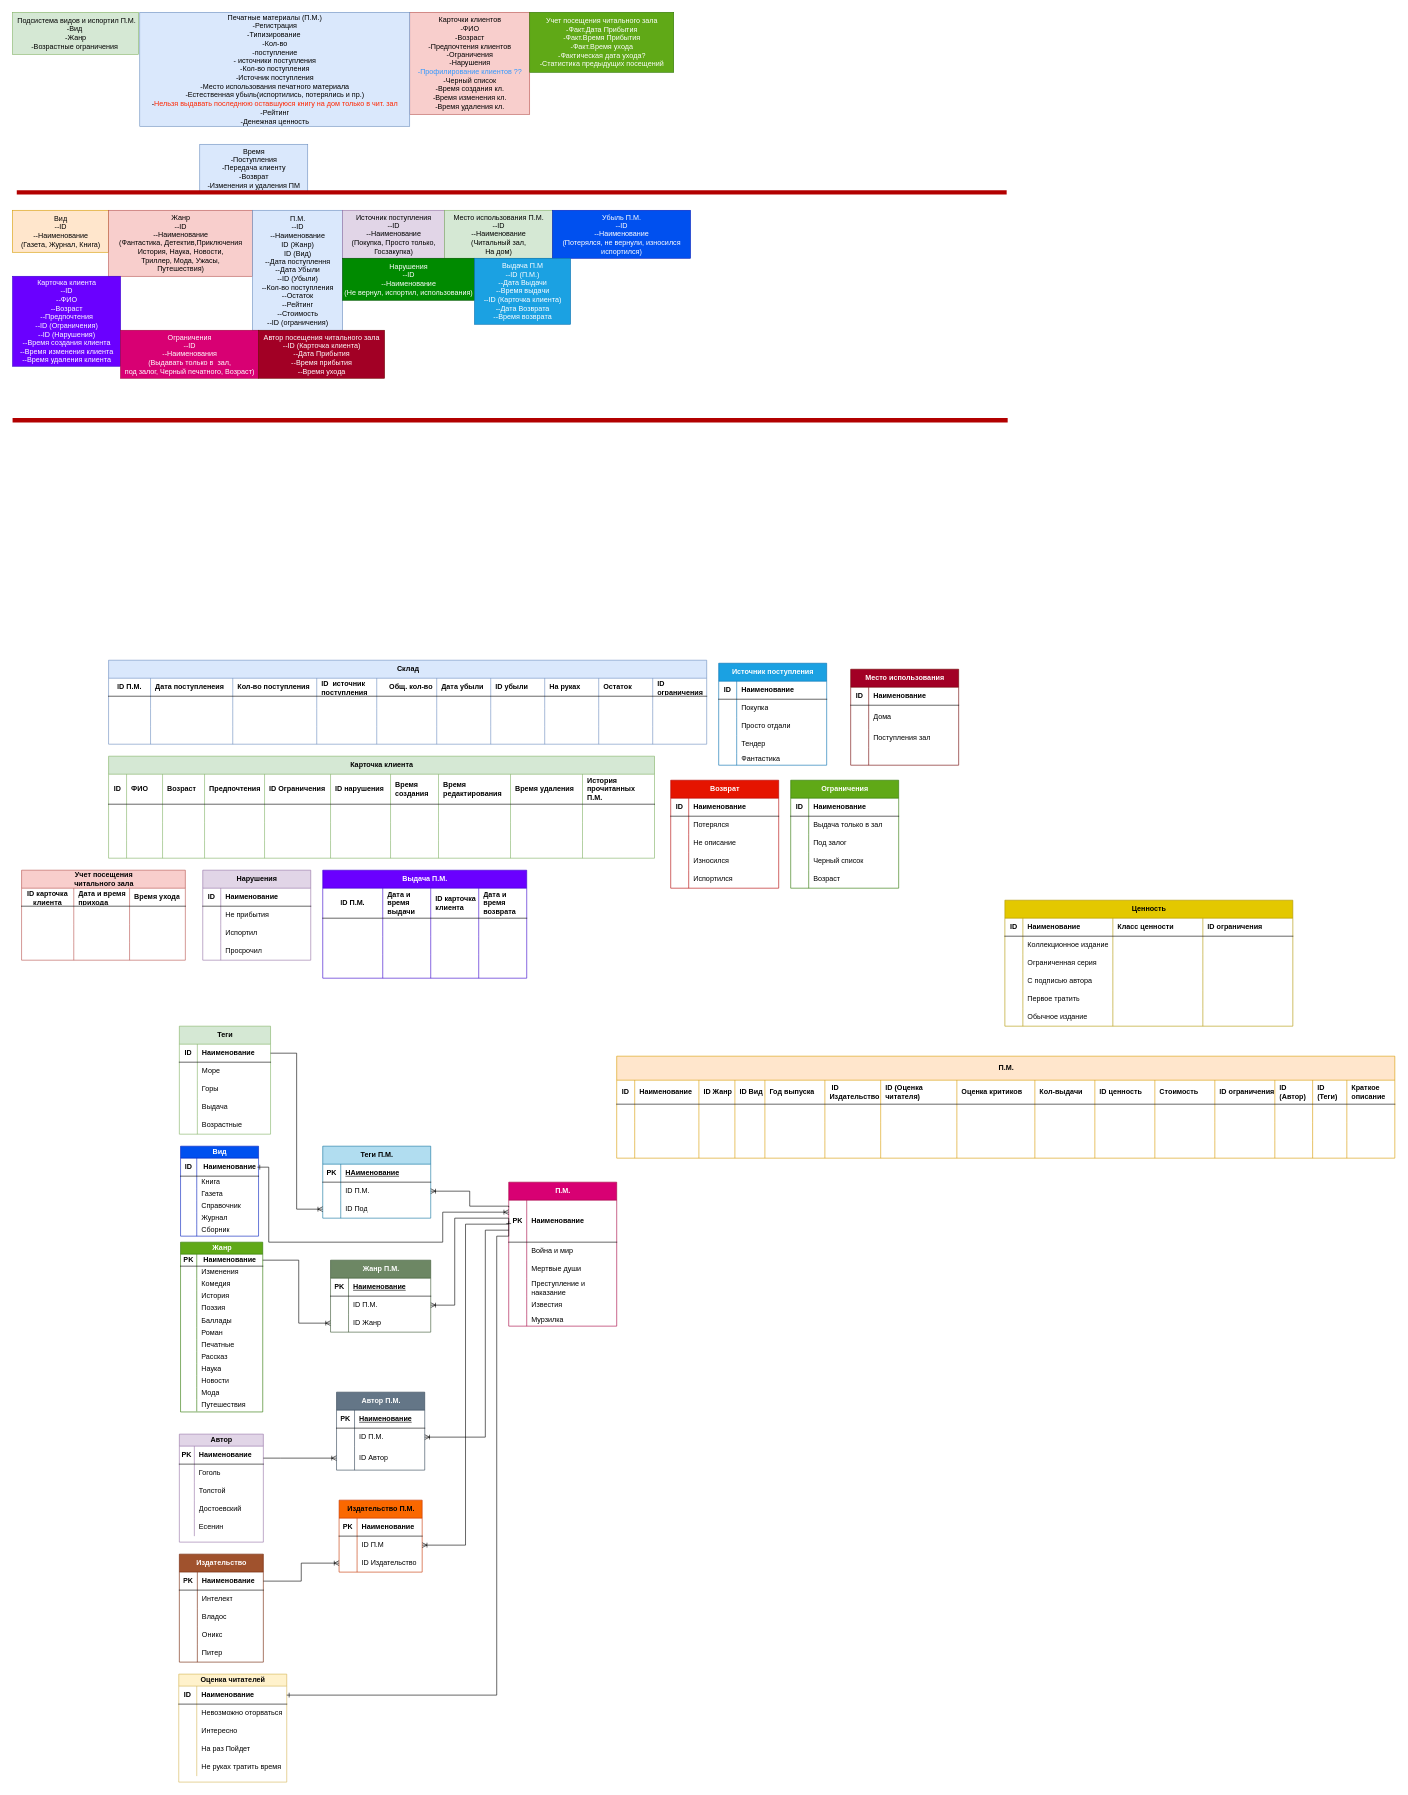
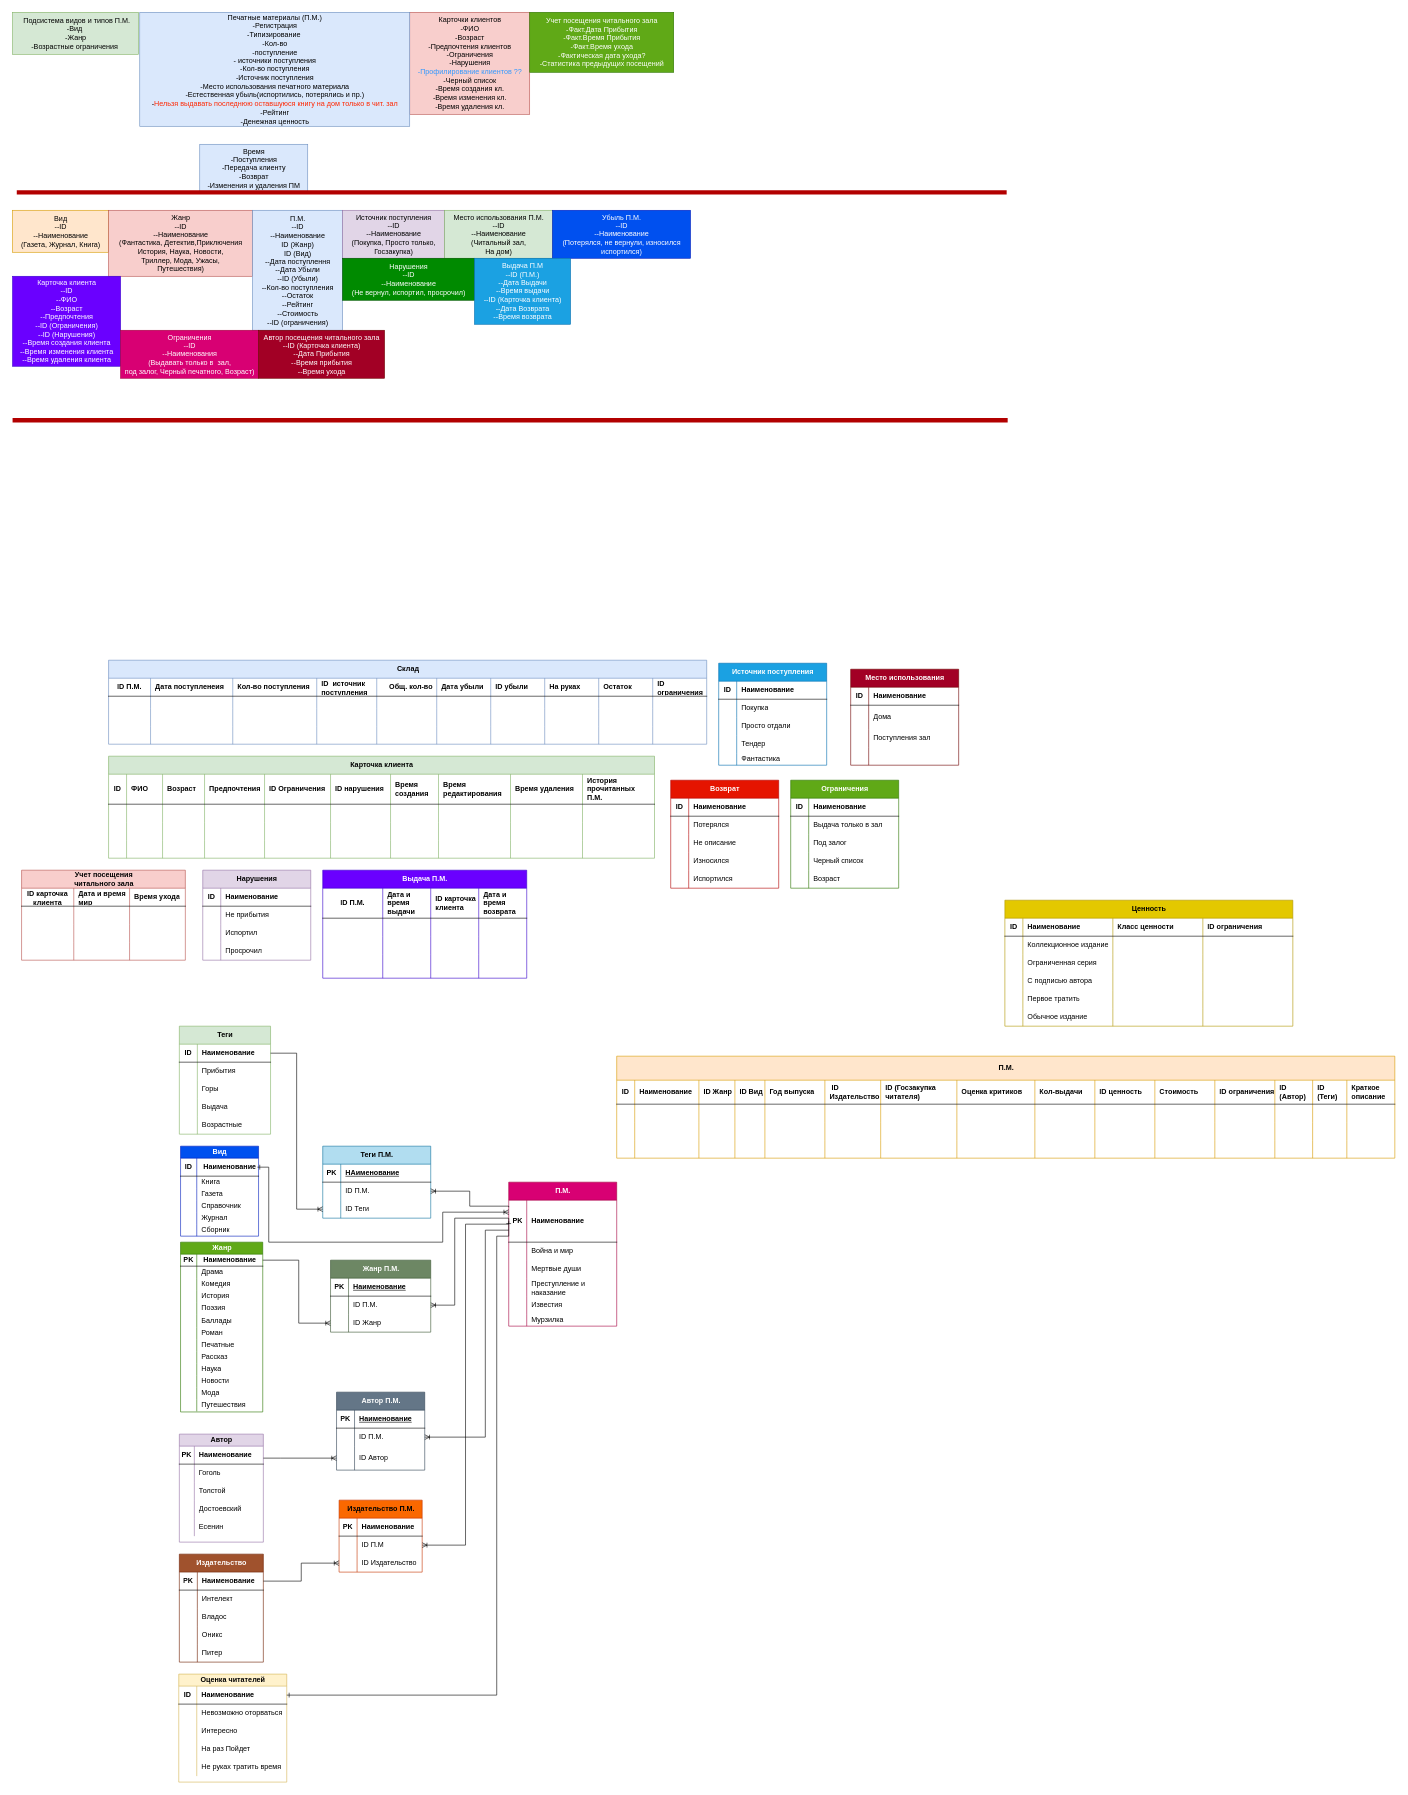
node "Подсистема видов и испортил П.М. -Вид -Жанр -Возрастные ограничения": label "Подсистема видов и испортил П.М. -Вид -Жанр -Возрастные ограничения" -> "Подсистема видов и типов П.М. -Вид -Жанр -Возрастные ограничения"
node "Нарушения --ID --Наименование (Не вернул, испортил, использования)": label "Нарушения --ID --Наименование (Не вернул, испортил, использования)" -> "Нарушения --ID --Наименование (Не вернул, испортил, просрочил)"
node "Дата и время прихода": label "Дата и время прихода" -> "Дата и время мир"
node "Море": label "Море" -> "Прибытия"
node "ID (Оценка читателя)": label "ID (Оценка читателя)" -> "ID (Госзакупка читателя)"
node "ID Под": label "ID Под" -> "ID Теги"
node "Изменения": label "Изменения" -> "Драма"
